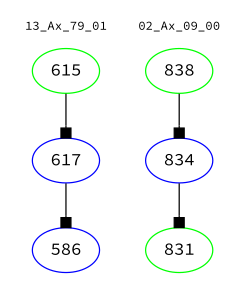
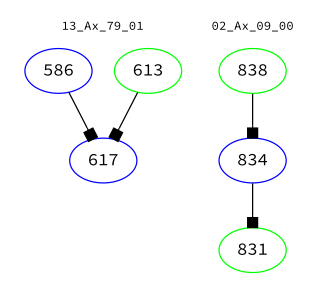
node "615": label "615" -> "613"
edge "617" -> "586": reversed
